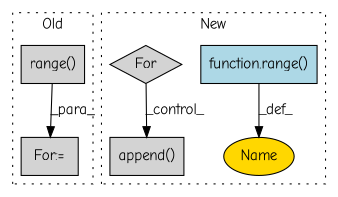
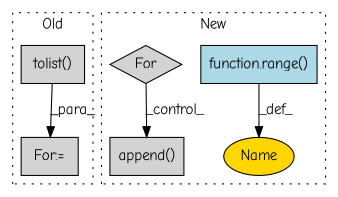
node "range()": label "range()" -> "tolist()"
